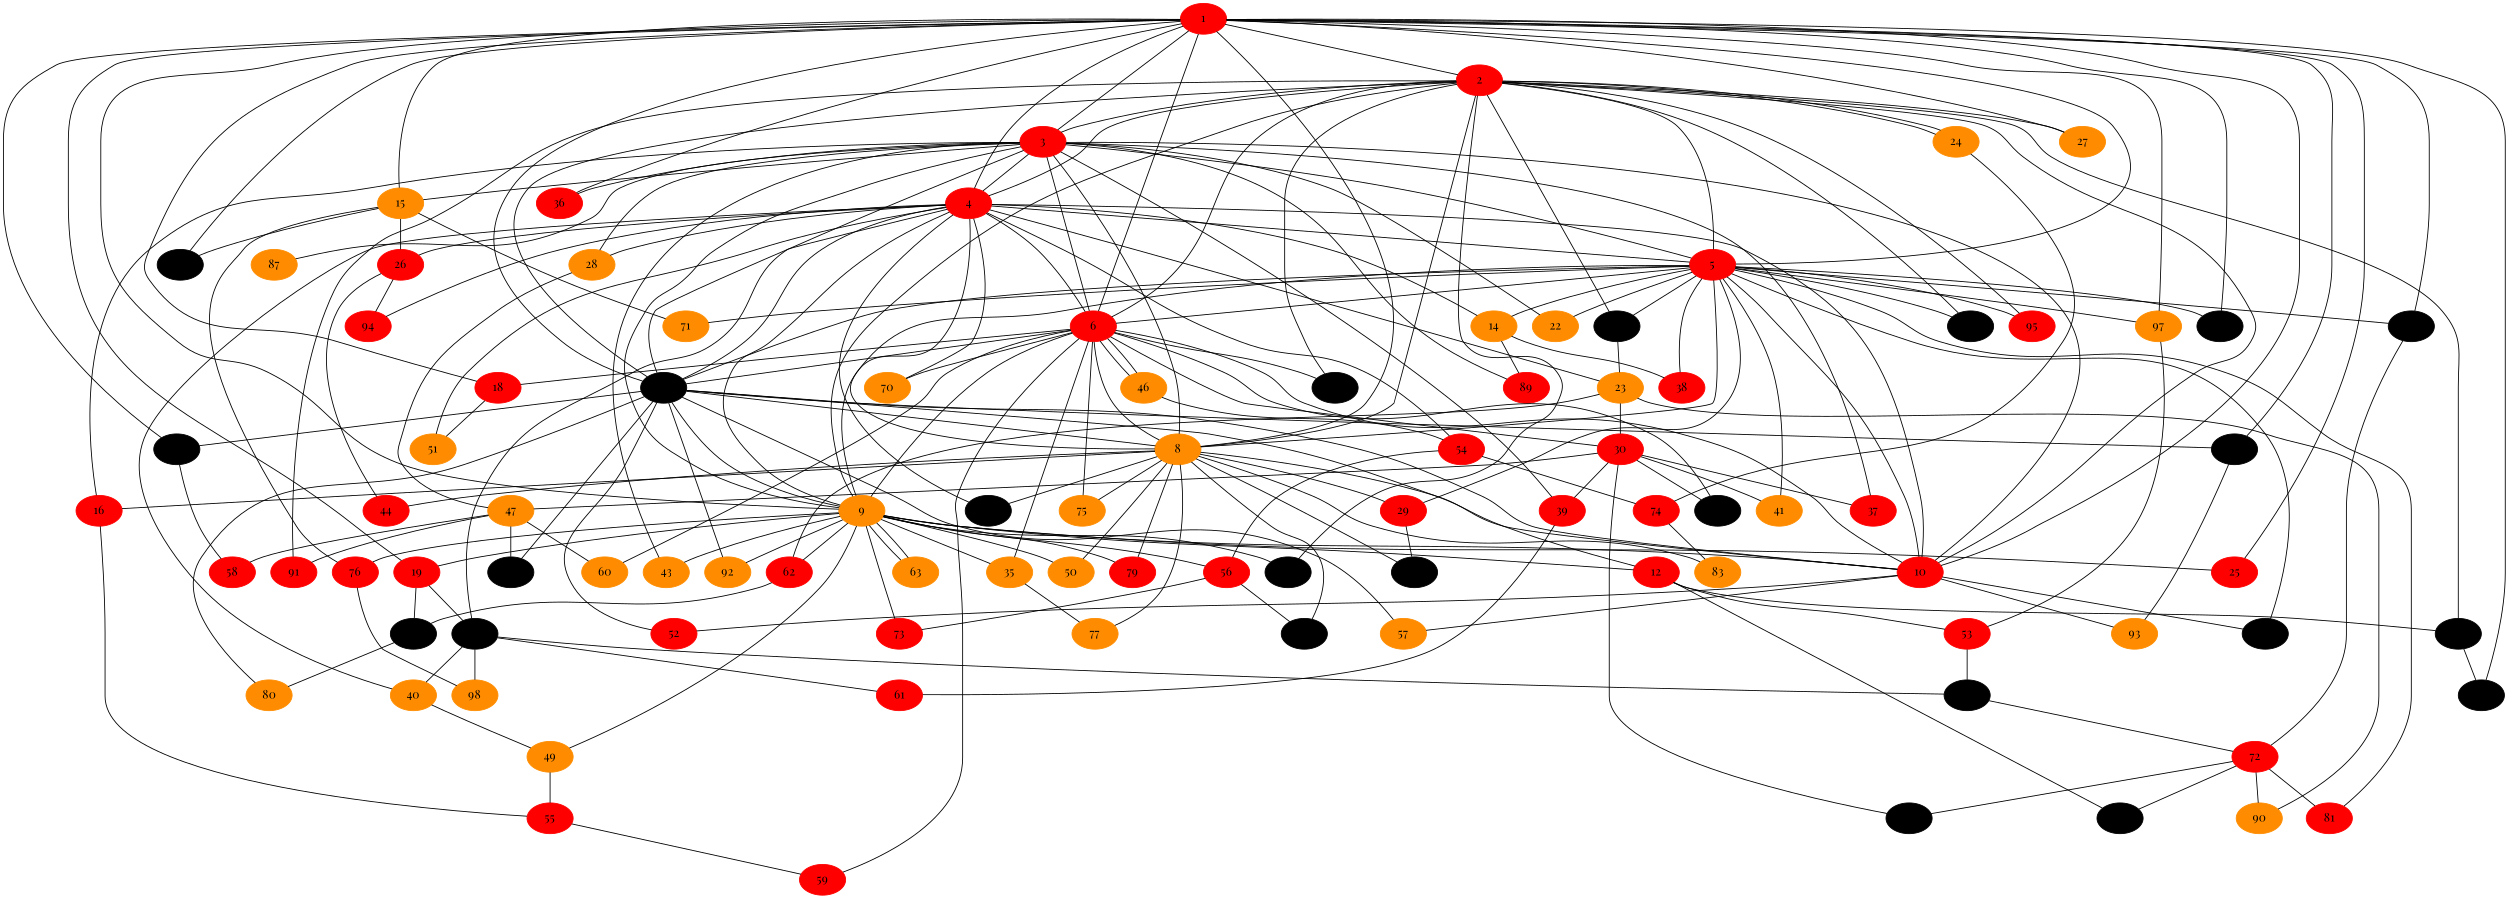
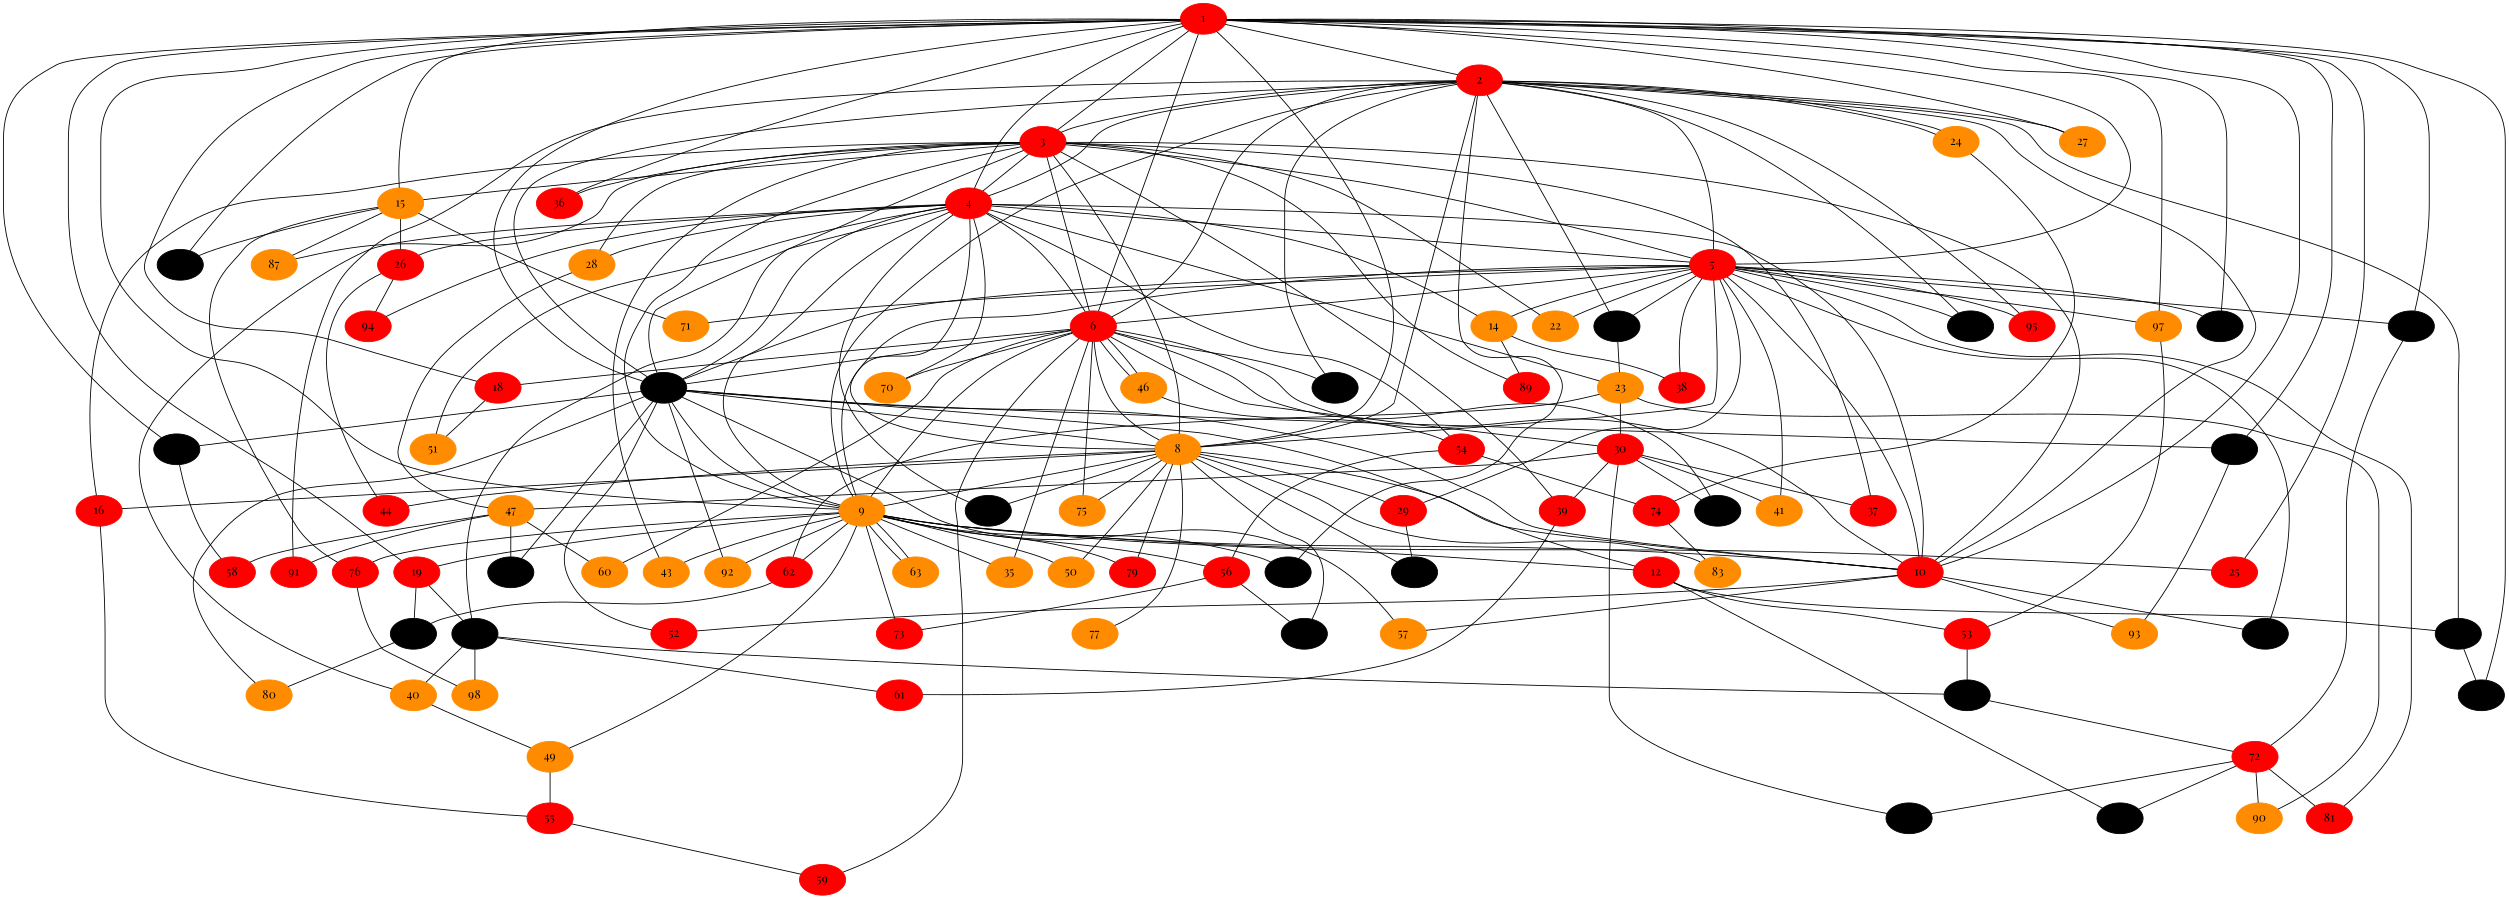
edge "15" -- "87": added
edge "8" -- "9": added
edge "35" -- "77": removed
